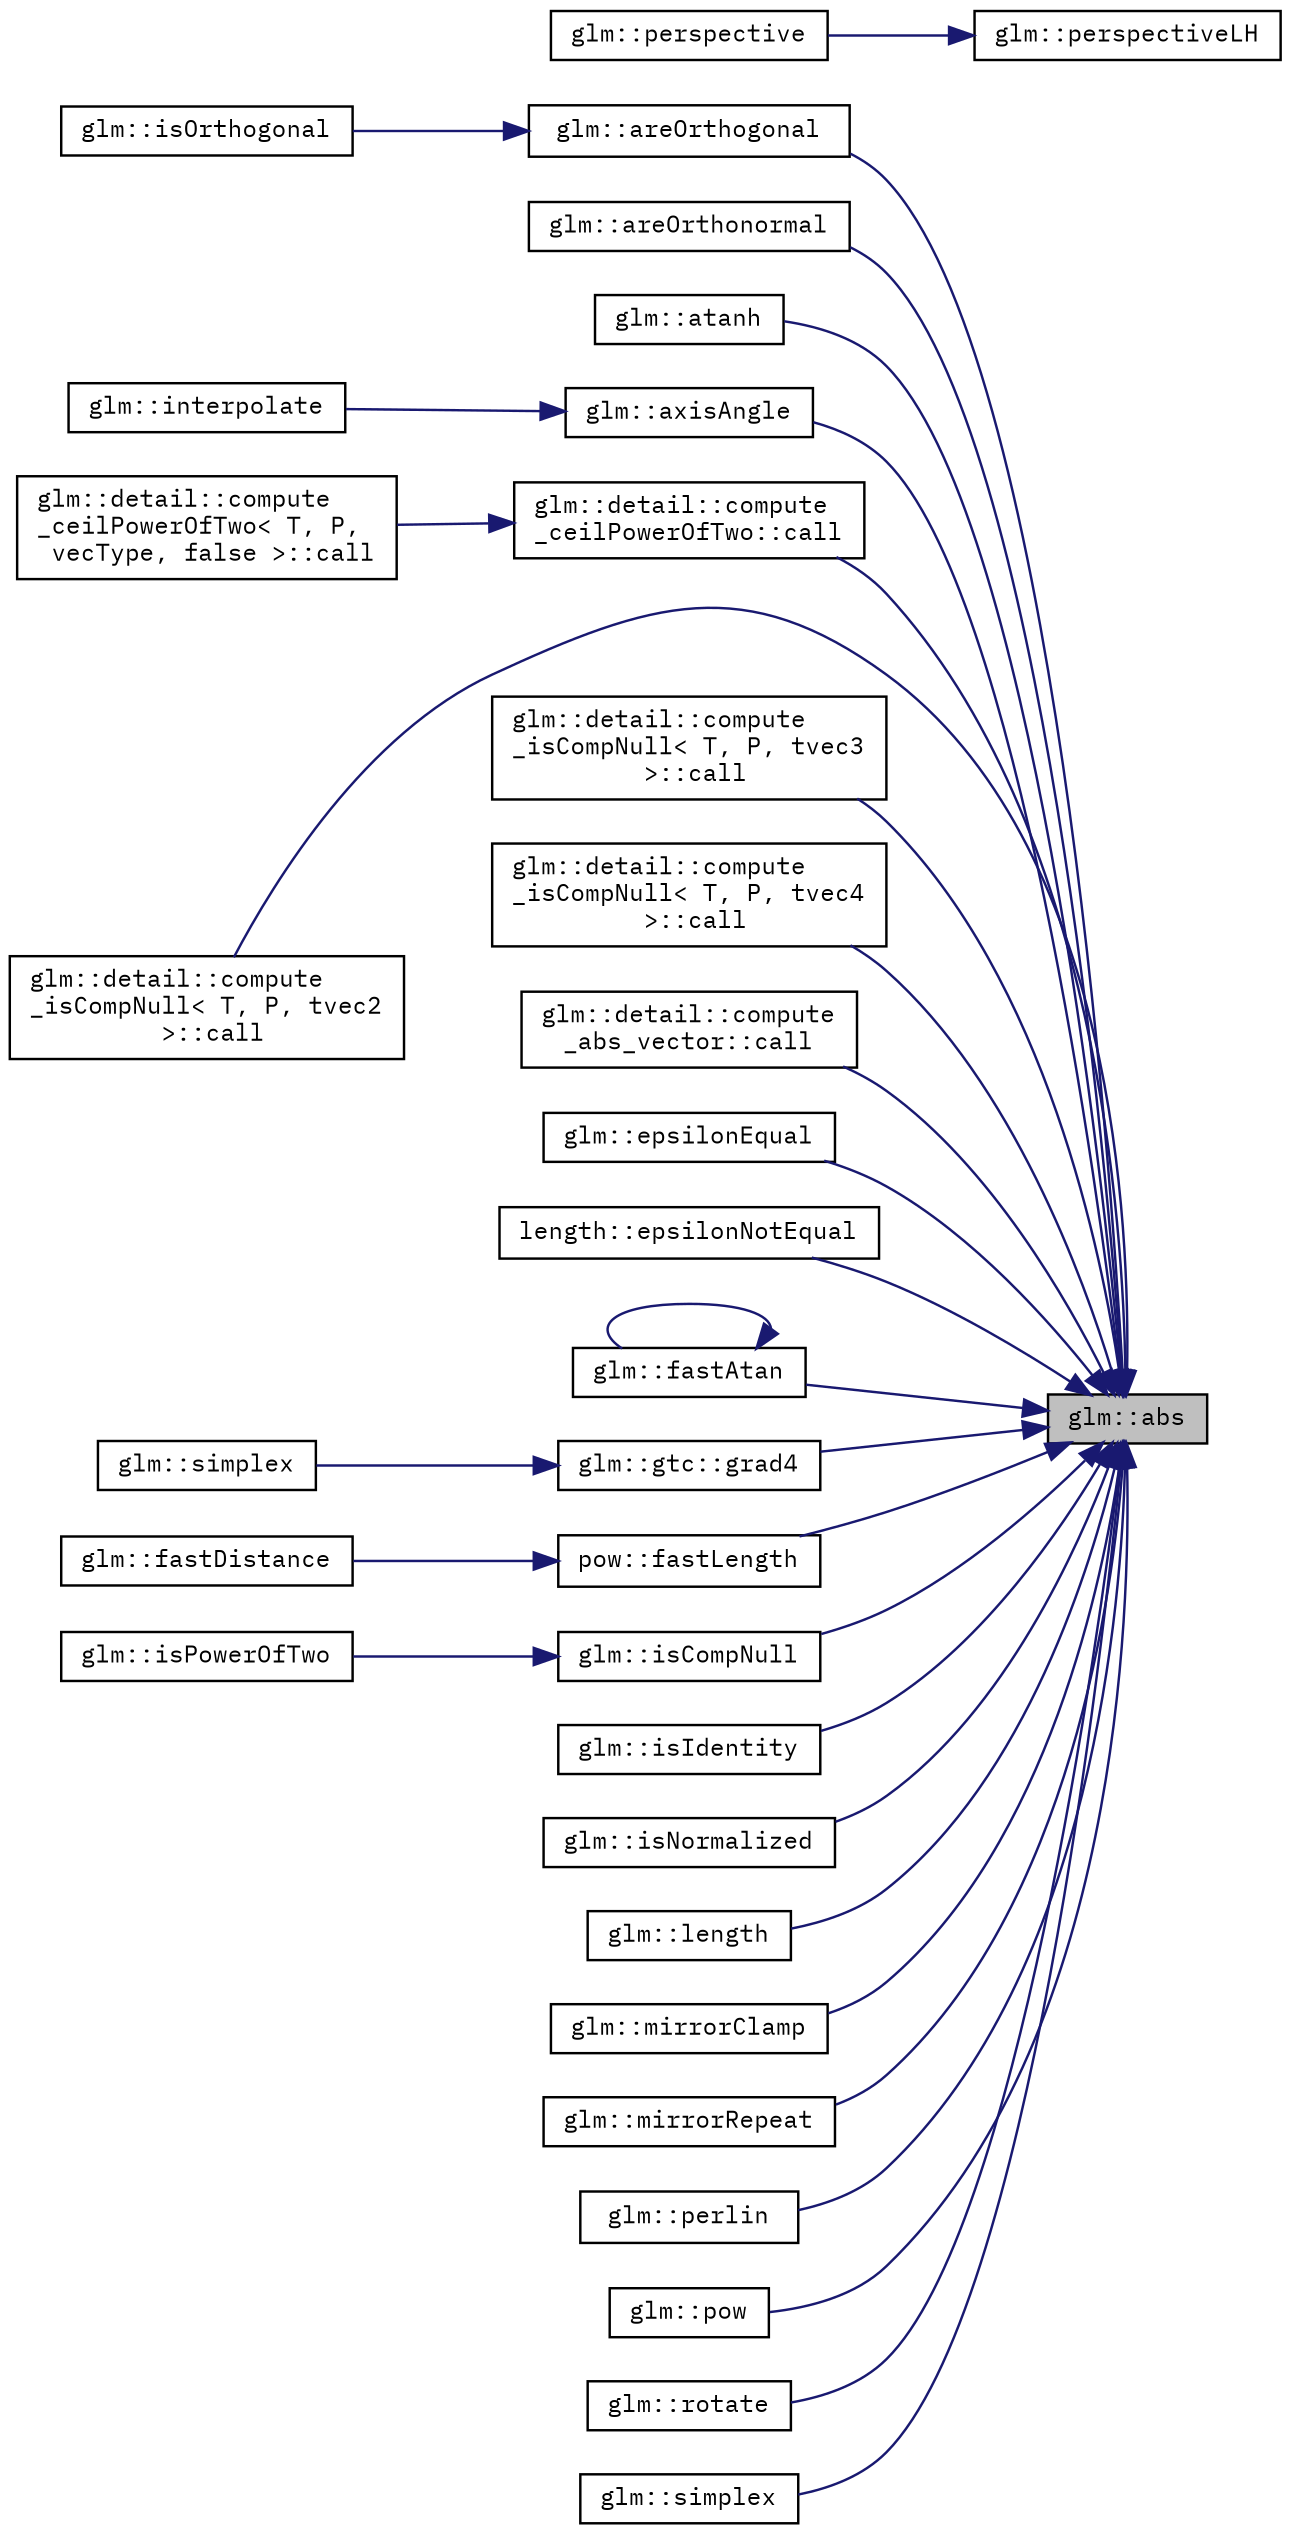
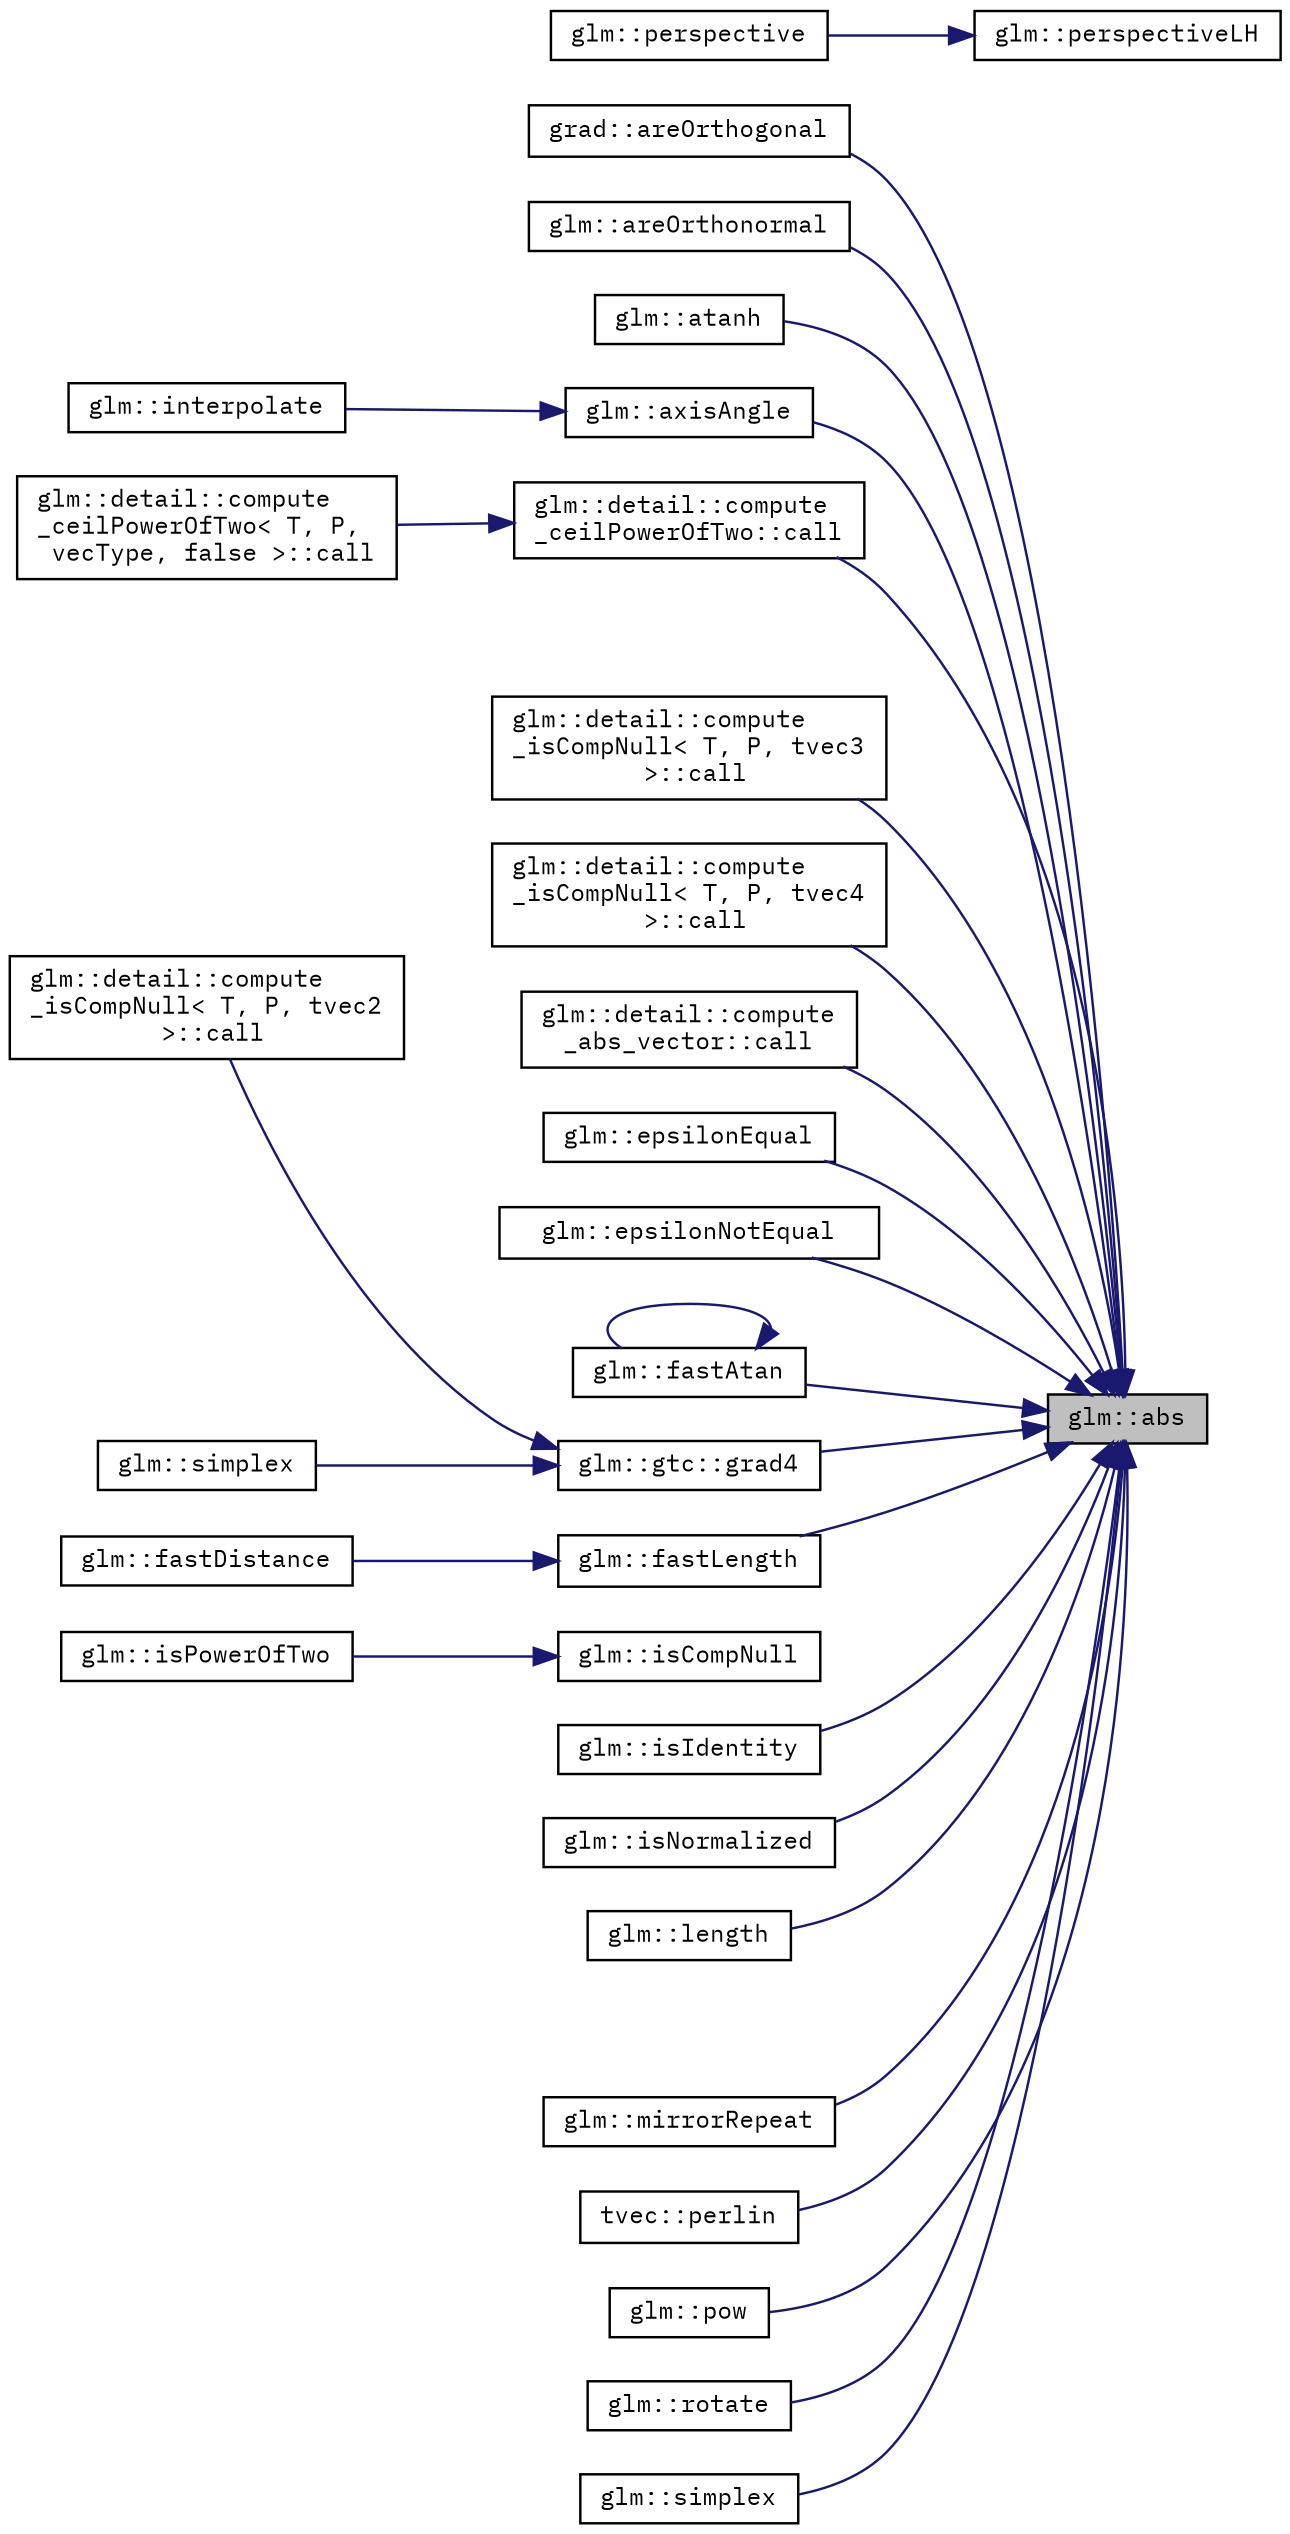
node "glm::isOrthogonal": removed
node "glm::areOrthogonal": label "glm::areOrthogonal" -> "grad::areOrthogonal"
edge "glm::detail::compute _isCompNull< T, P, tvec2 >::call" -> "glm::abs": now "glm::detail::compute _isCompNull< T, P, tvec2 >::call" -> "glm::gtc::grad4"
node "length::epsilonNotEqual": label "length::epsilonNotEqual" -> "glm::epsilonNotEqual"
node "pow::fastLength": label "pow::fastLength" -> "glm::fastLength"
edge "glm::isCompNull" -> "glm::abs": removed
node "glm::mirrorClamp": removed
node "glm::perlin": label "glm::perlin" -> "tvec::perlin"
